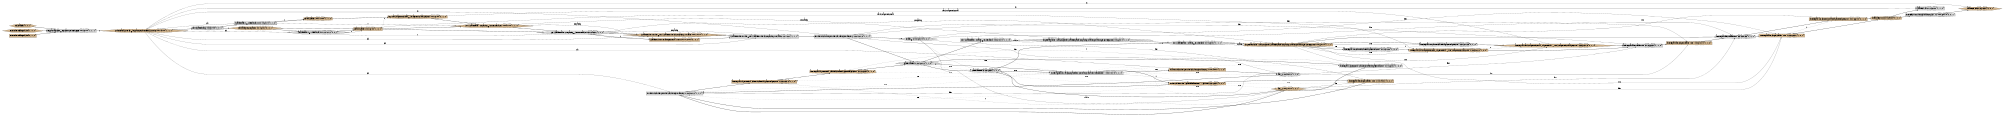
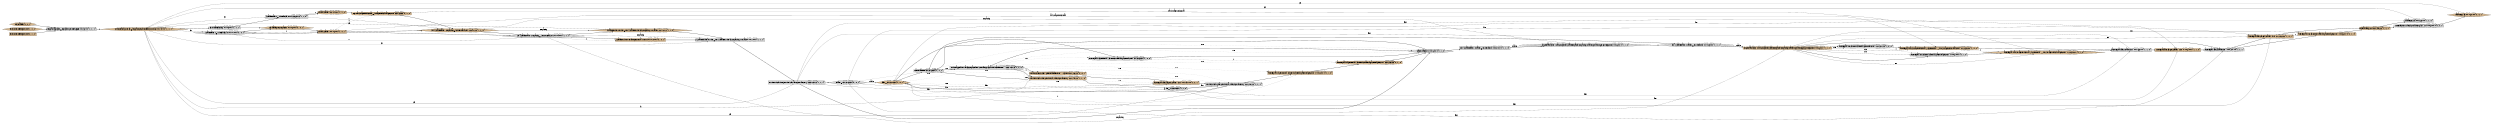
edge "cfs.disableAutoCompaction()@@@6@@@['0', '0', '1']" -> "SSTableReader s = writeFile(cfs,400)@@@7@@@['0', '0', '1']": reversed
edge "files++@@@21@@@['1', '0', '1']" -> "assertEquals(files,sstables.size())@@@27@@@['1', '1', '1']": now "files++@@@21@@@['1', '0', '1']" -> "validateCFS(cfs)@@@38@@@['1', '1', '0']"
